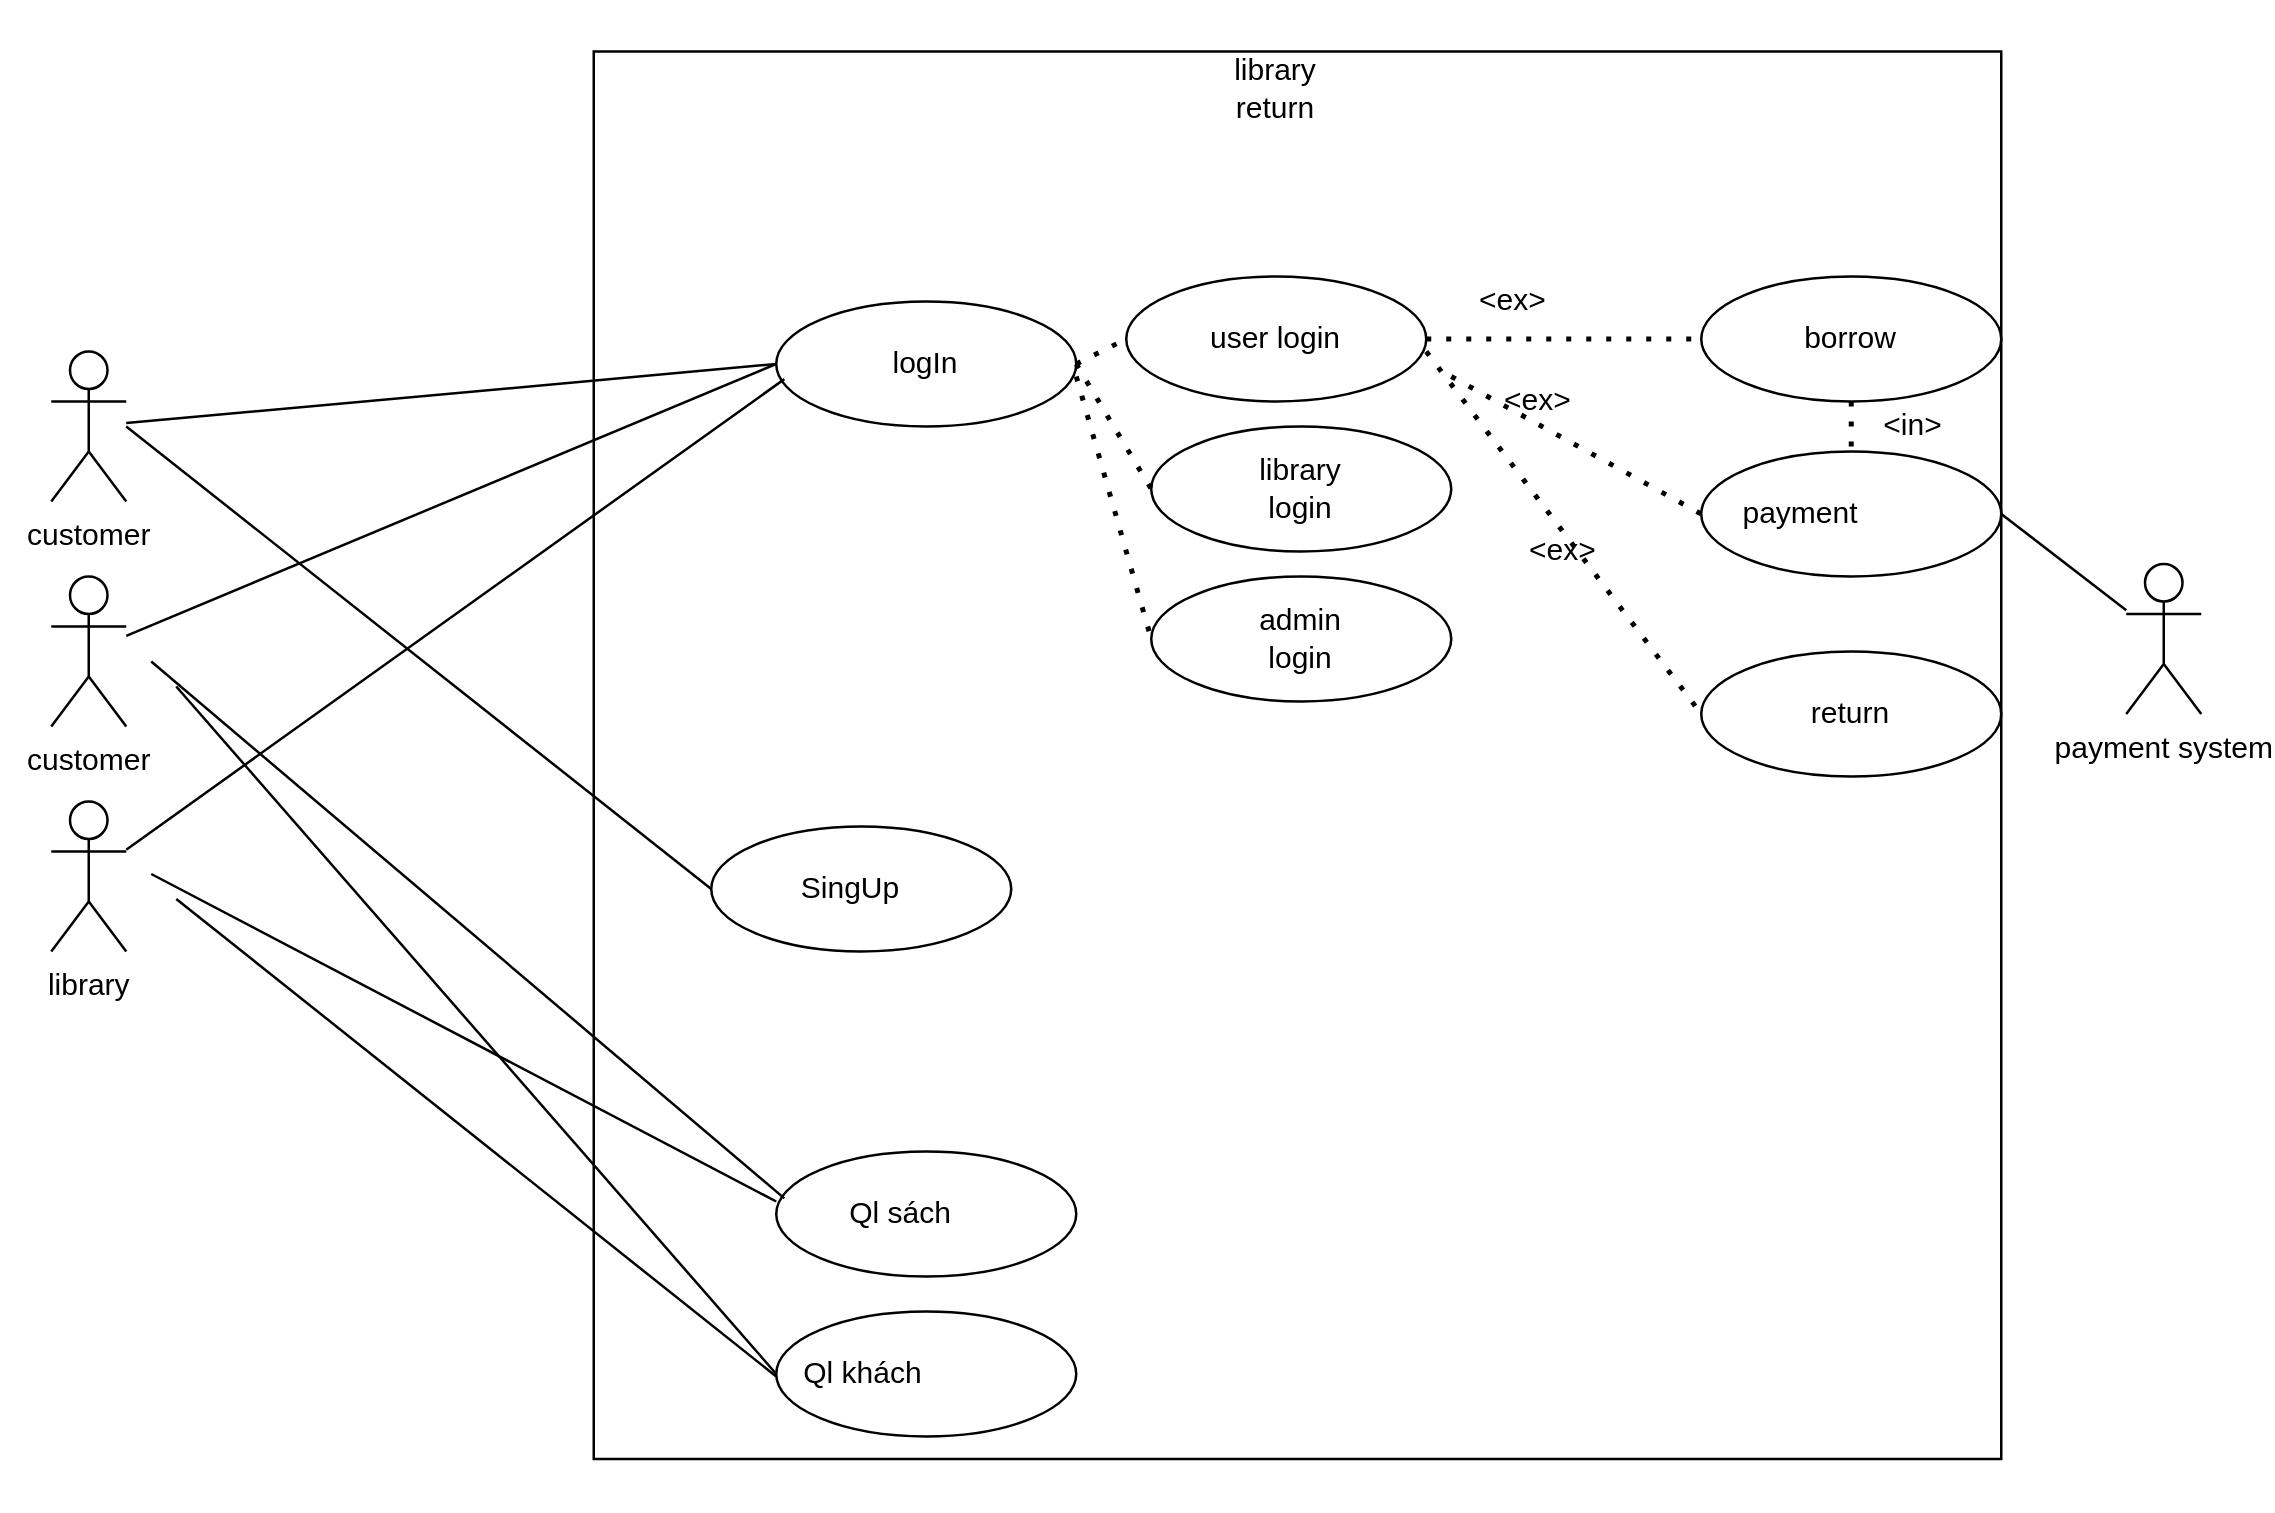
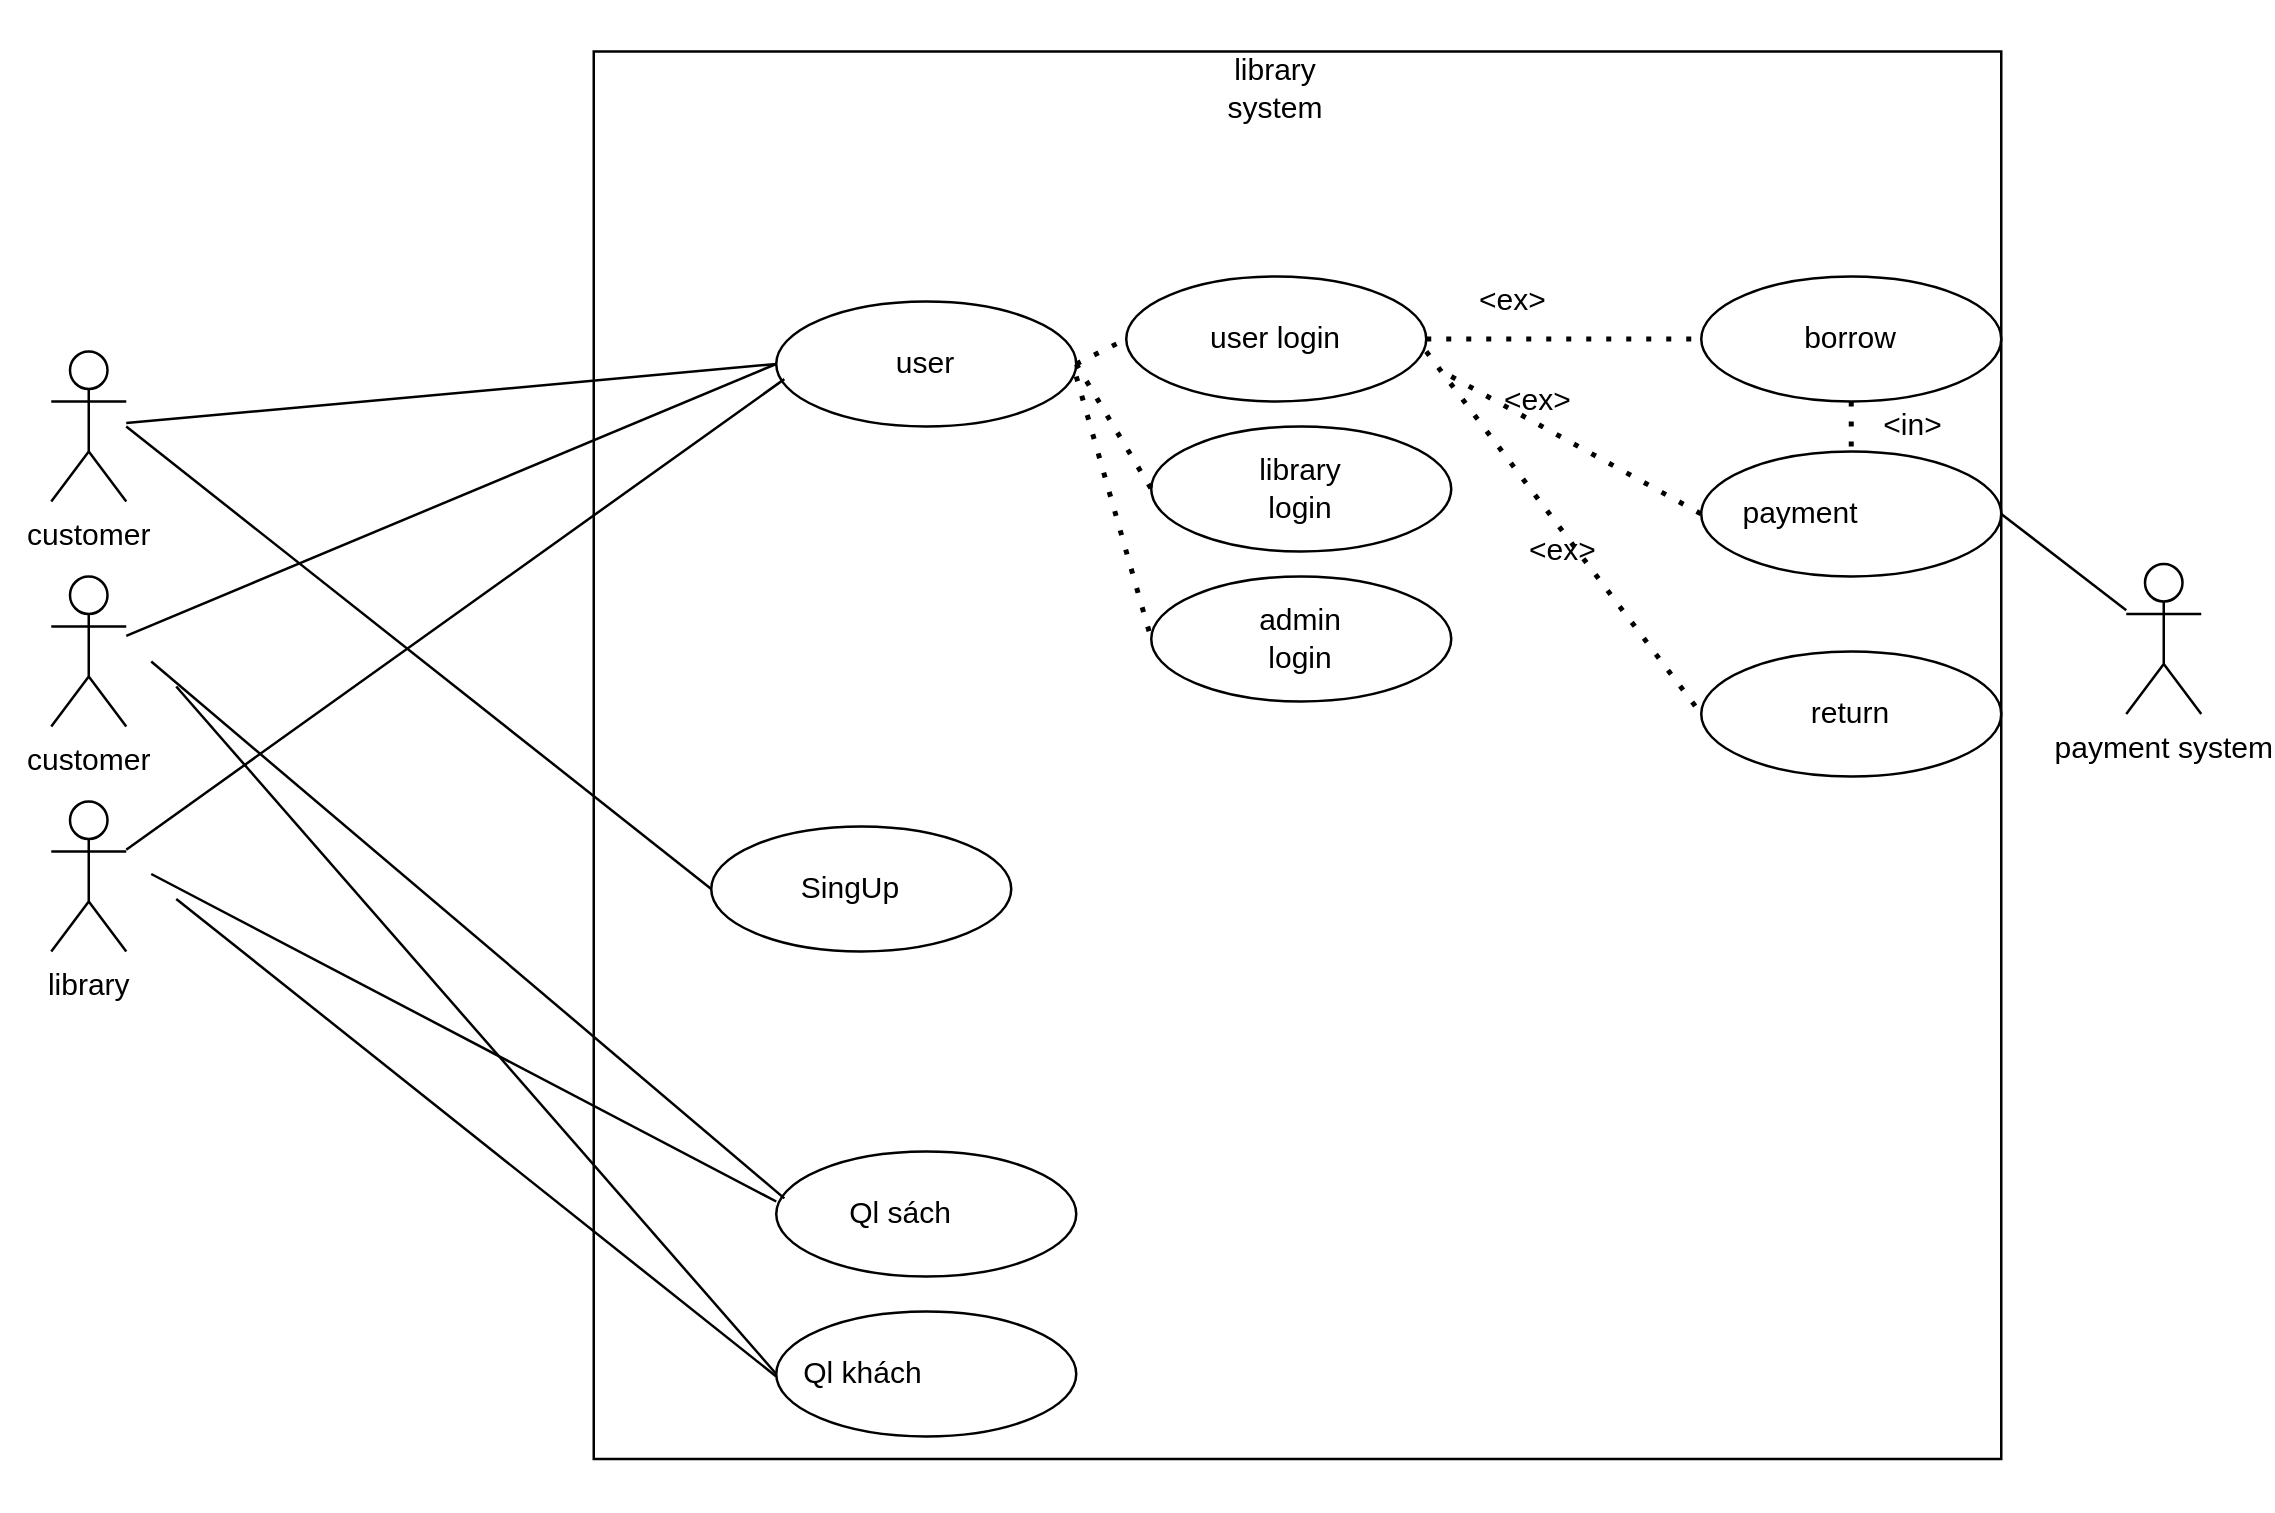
node "library return": label "library return" -> "library system"
node "logIn": label "logIn" -> "user"
